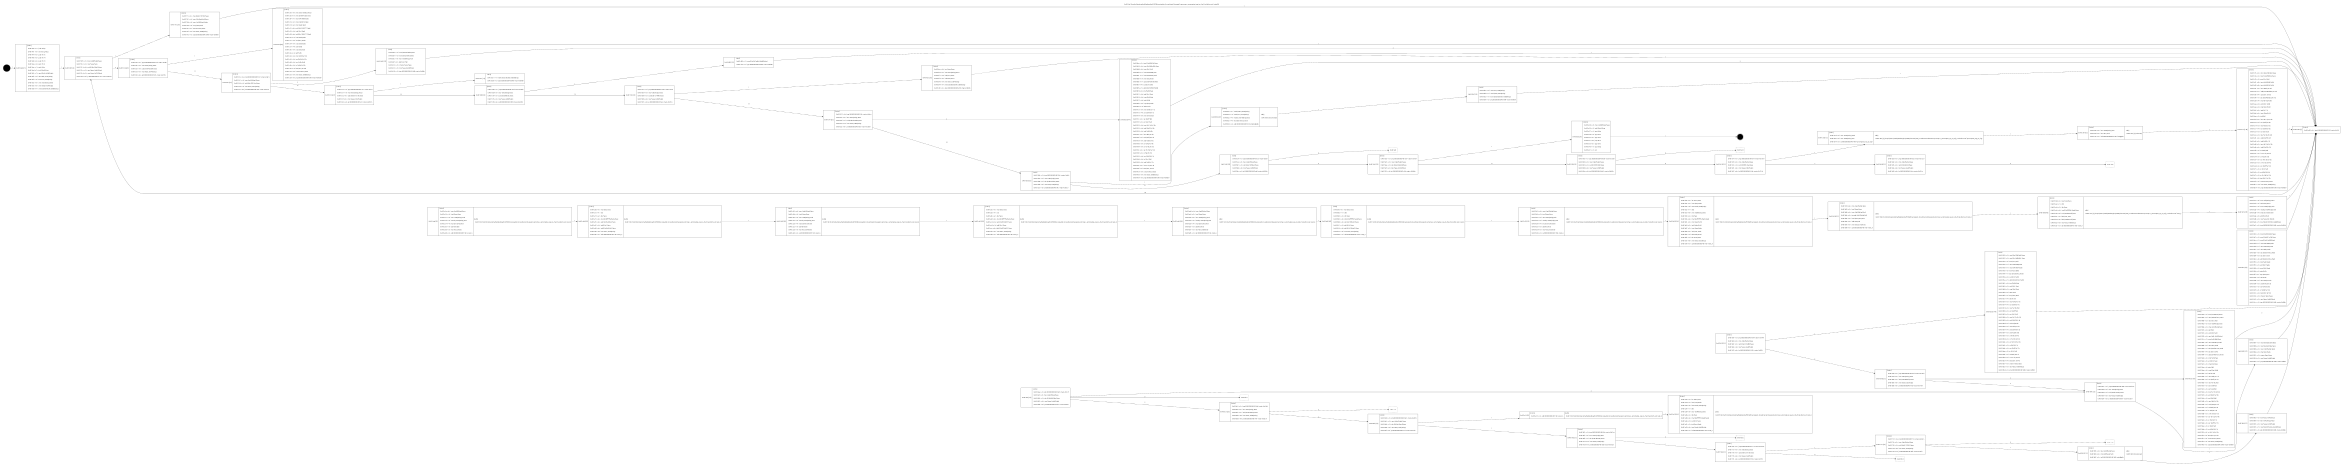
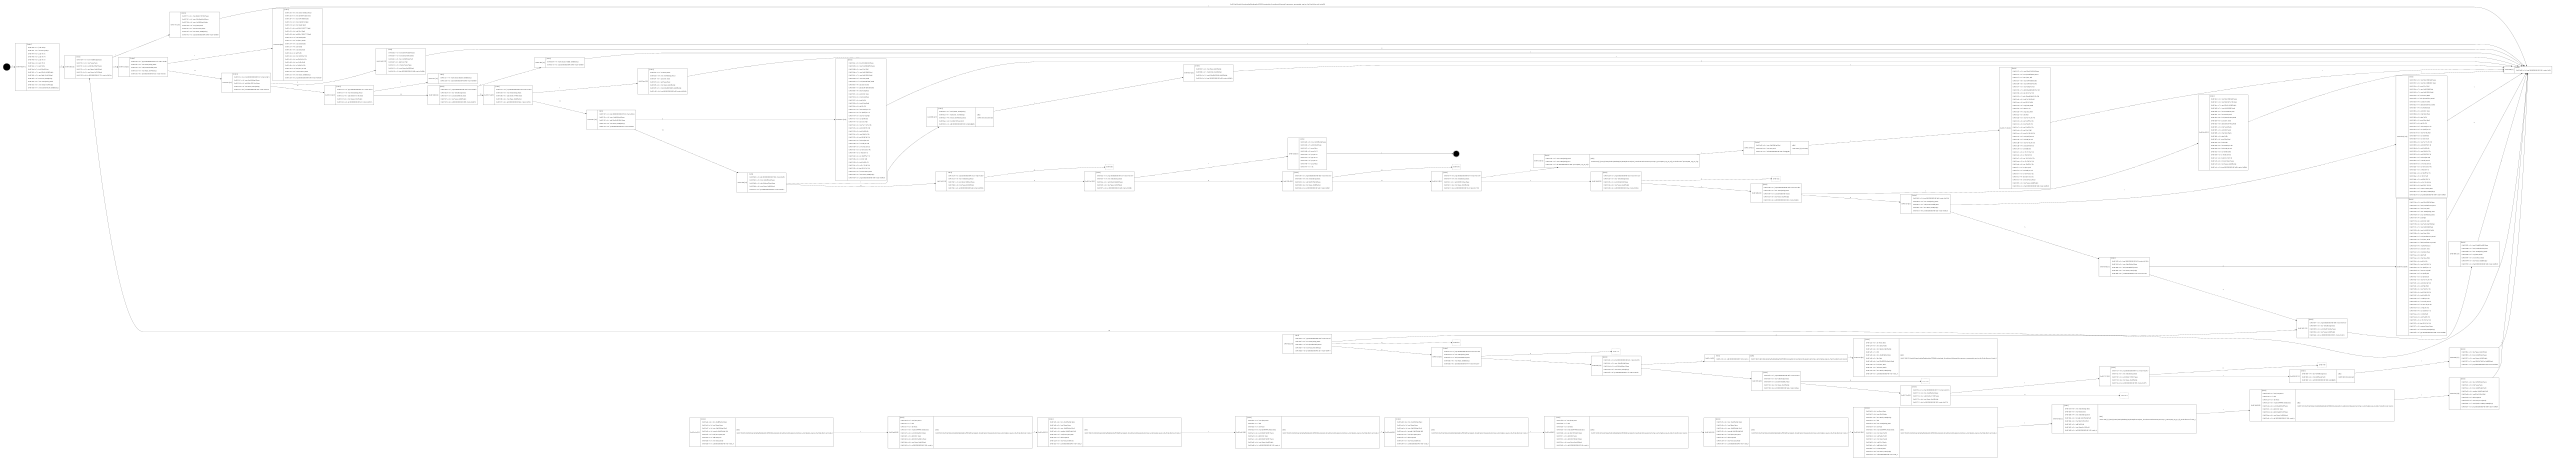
node "0x401646 [25]": added
